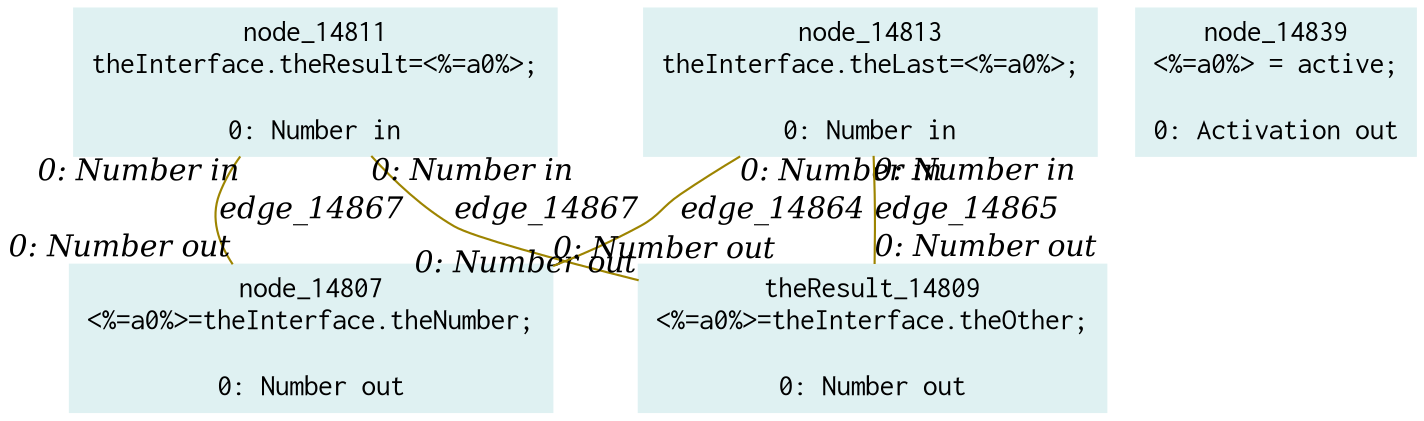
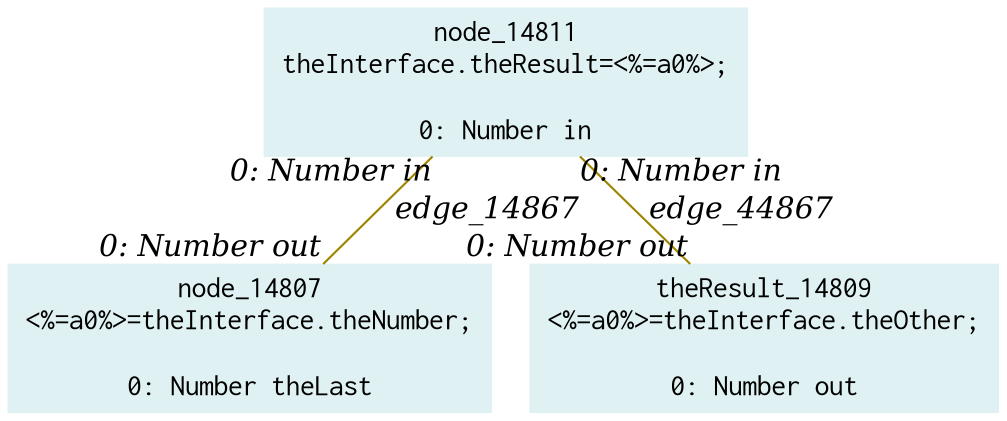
node "node_14813 theInterface.theLast=<%=a0%>; 0: Number in": removed
node "node_14839 <%=a0%> = active; 0: Activation out": removed
edge "node_14811 theInterface.theResult=<%=a0%>; 0: Number in" -- "theResult_14809 <%=a0%>=theInterface.theOther; 0: Number out": label "edge_14867" -> "edge_44867"
node "node_14807 <%=a0%>=theInterface.theNumber; 0: Number out": label "node_14807 <%=a0%>=theInterface.theNumber; 0: Number out" -> "node_14807 <%=a0%>=theInterface.theNumber; 0: Number theLast"
